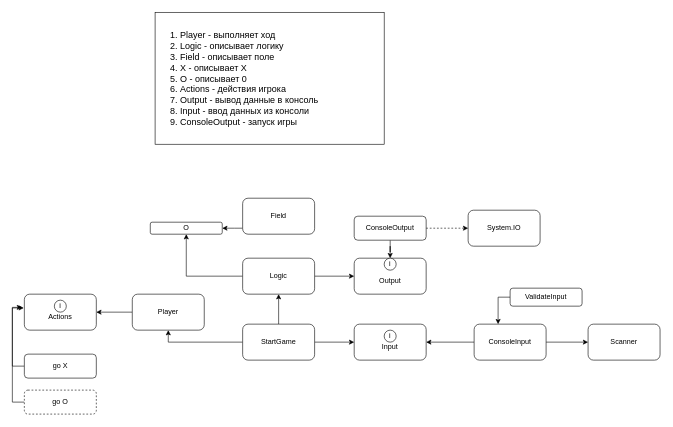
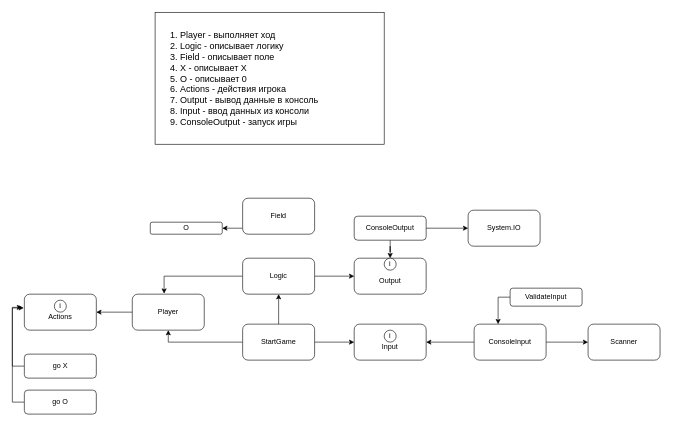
edge "ConsoleOutput" -> "System.IO": style dashed -> solid
edge "Logic" -> "O": now "Logic" -> "Player"
node "go O": style dashed -> solid
